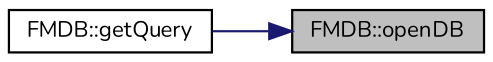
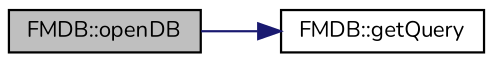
edge "FMDB::getQuery" -> "FMDB::openDB": reversed
